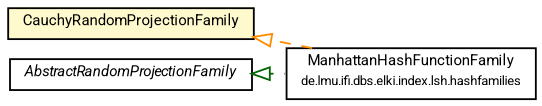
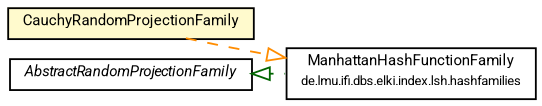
edge "ManhattanHashFunctionFamily" -> "CauchyRandomProjectionFamily": reversed
